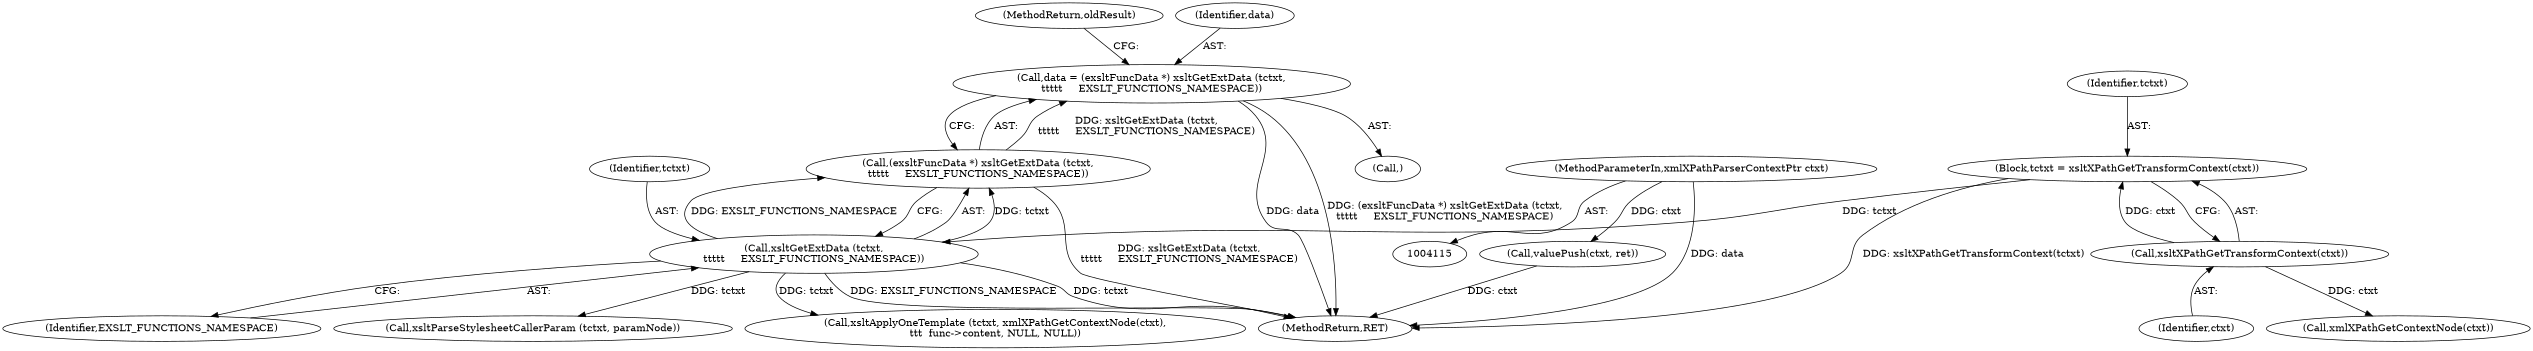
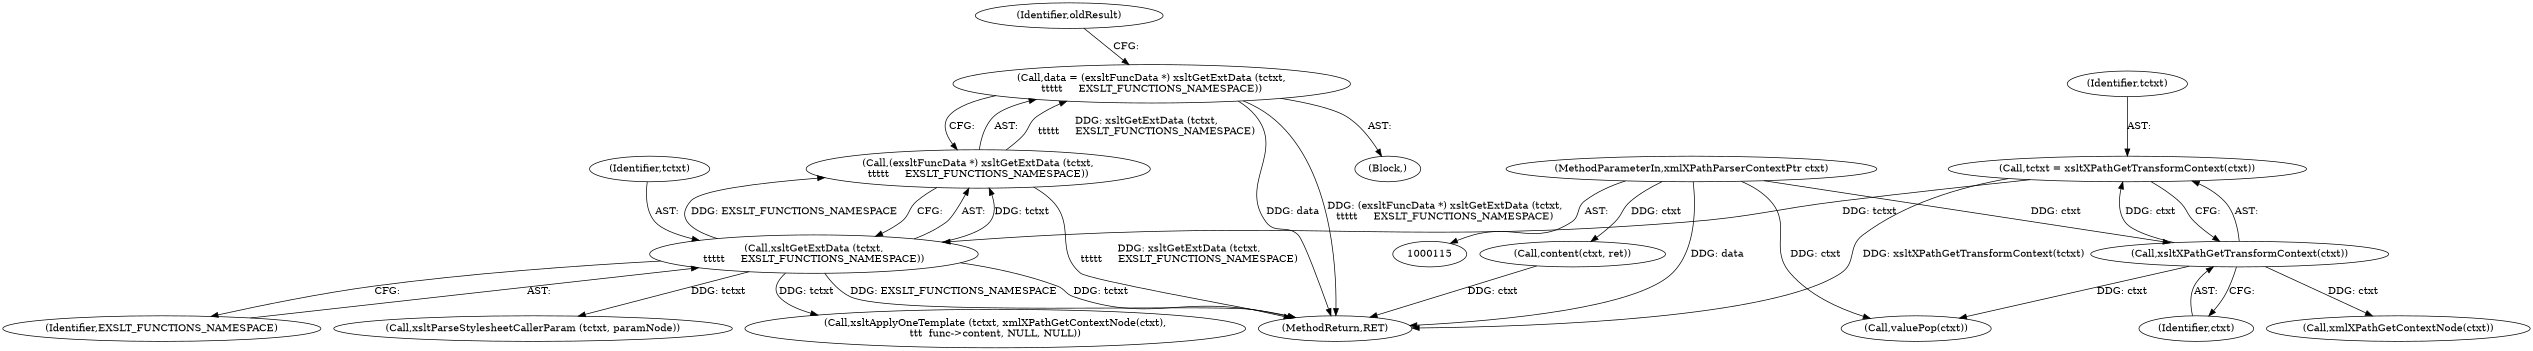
node "(MethodReturn,oldResult)": label "(MethodReturn,oldResult)" -> "(Identifier,oldResult)"
node "(Identifier,data)": removed
node "(Call,)": label "(Call,)" -> "(Block,)"
node "(Block,tctxt = xsltXPathGetTransformContext(ctxt))": label "(Block,tctxt = xsltXPathGetTransformContext(ctxt))" -> "(Call,tctxt = xsltXPathGetTransformContext(ctxt))"
edge "(MethodParameterIn,xmlXPathParserContextPtr ctxt)" -> "(Call,xsltXPathGetTransformContext(ctxt))": added, label "DDG: ctxt"
node "1004115": label "1004115" -> "1000115"
node "(Call,valuePush(ctxt, ret))": label "(Call,valuePush(ctxt, ret))" -> "(Call,content(ctxt, ret))"
edge "(Call,xsltXPathGetTransformContext(ctxt))" -> "(Identifier,ctxt)": added, label "CFG:"
node "(Call,valuePop(ctxt))": added
